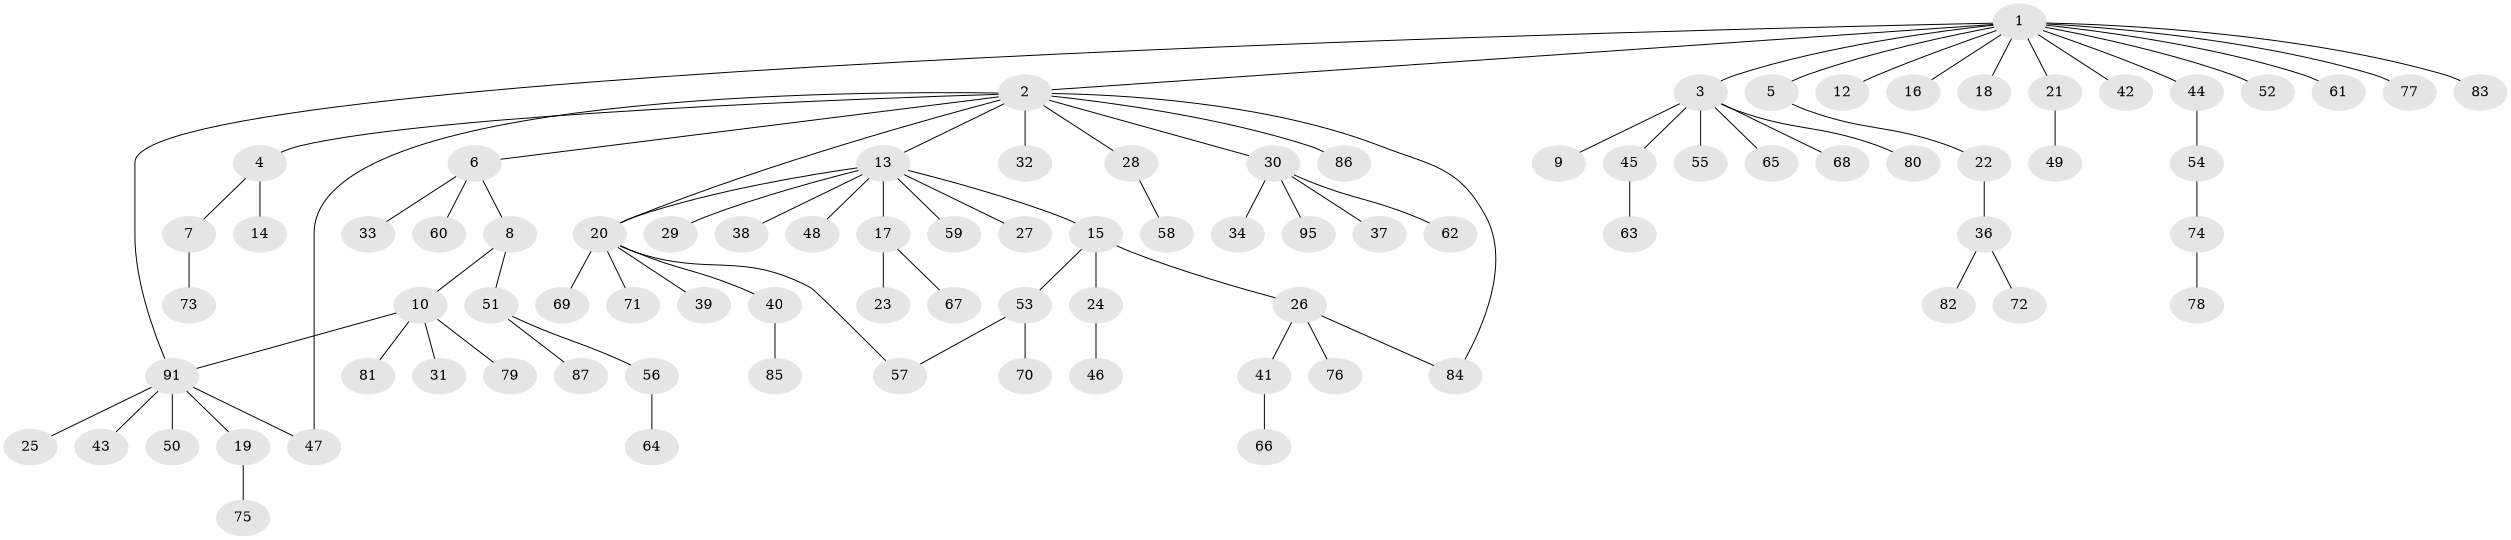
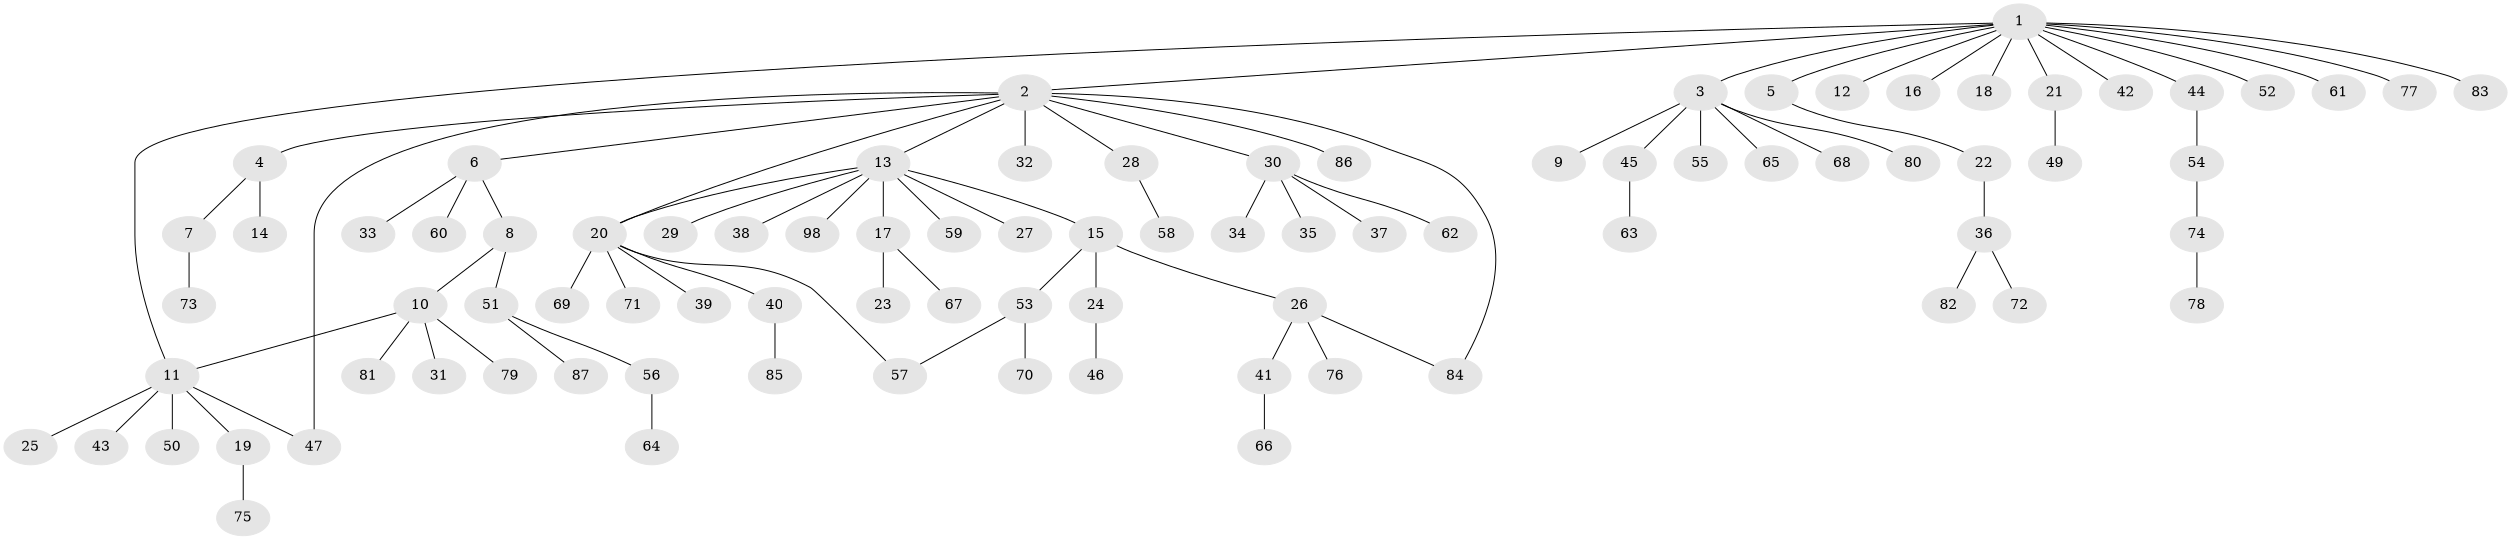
node "48": label "48" -> "98"
node "95": label "95" -> "35"
node "91": label "91" -> "11"
